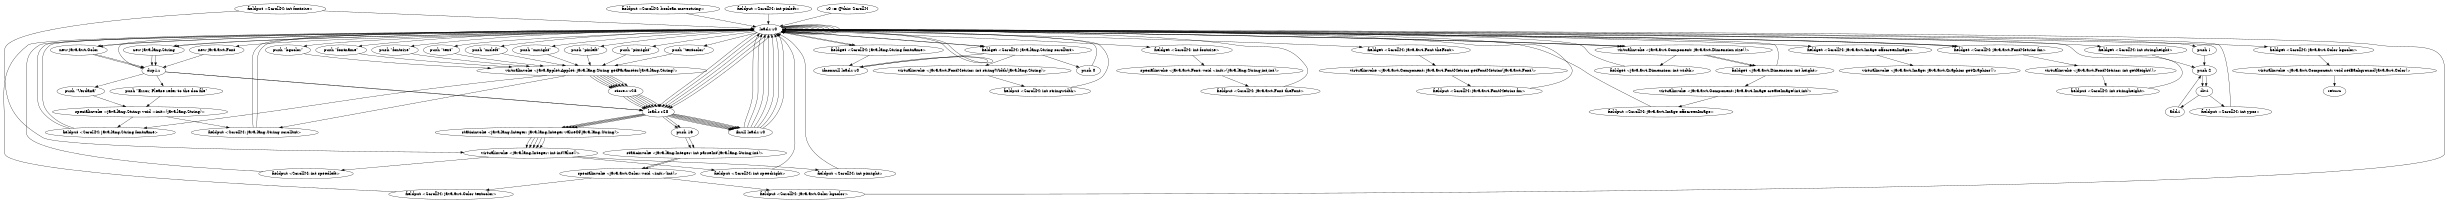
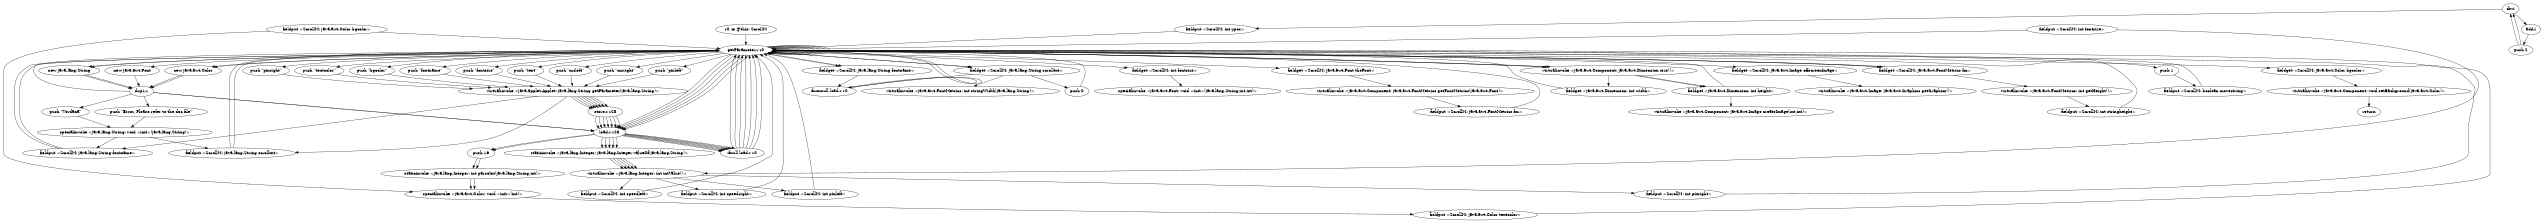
node "load.r r0": label "load.r r0" -> "getParameter.r r0"
node "fieldget <ScrollM: int stringheight>": removed
edge "push 1" -> "push 2": now "push 1" -> "fieldput <ScrollM: boolean movestring>"
node "fieldput <ScrollM: int stringwidth>": removed
node "fieldput <ScrollM: java.awt.Font theFont>": removed
node "fieldput <ScrollM: java.awt.Image offscreenImage>": removed
edge "specialinvoke <java.awt.Color: void <init>(int)>" -> "fieldput <ScrollM: java.awt.Color bgcolor>": reversed
edge "virtualinvoke <java.lang.Integer: int intValue()>" -> "fieldput <ScrollM: int pixleft>": added
